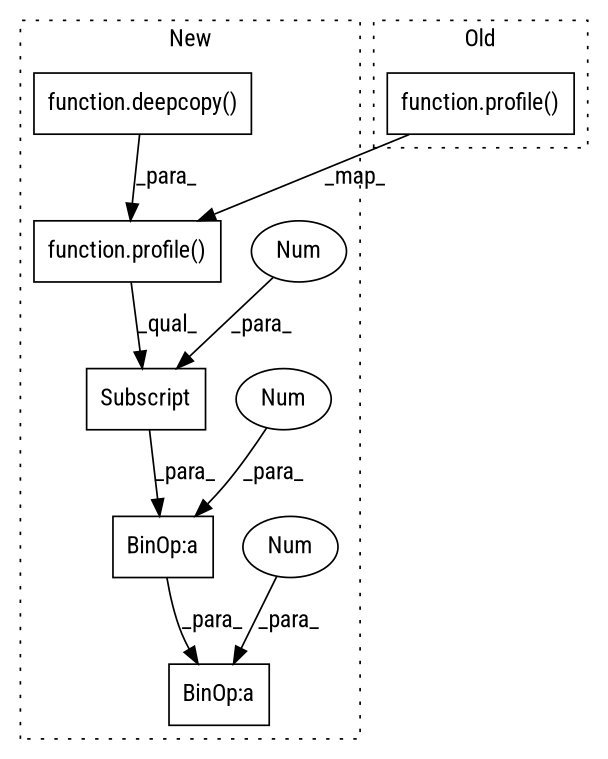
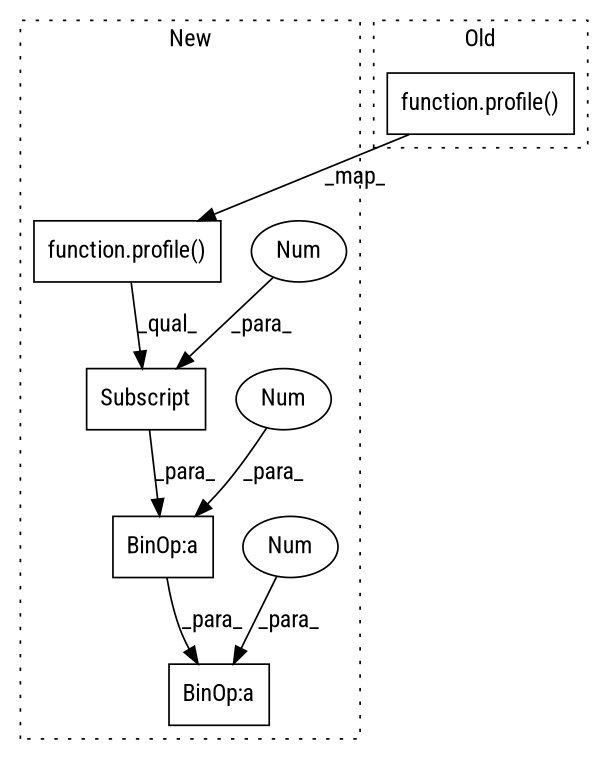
node "function.deepcopy()": removed
